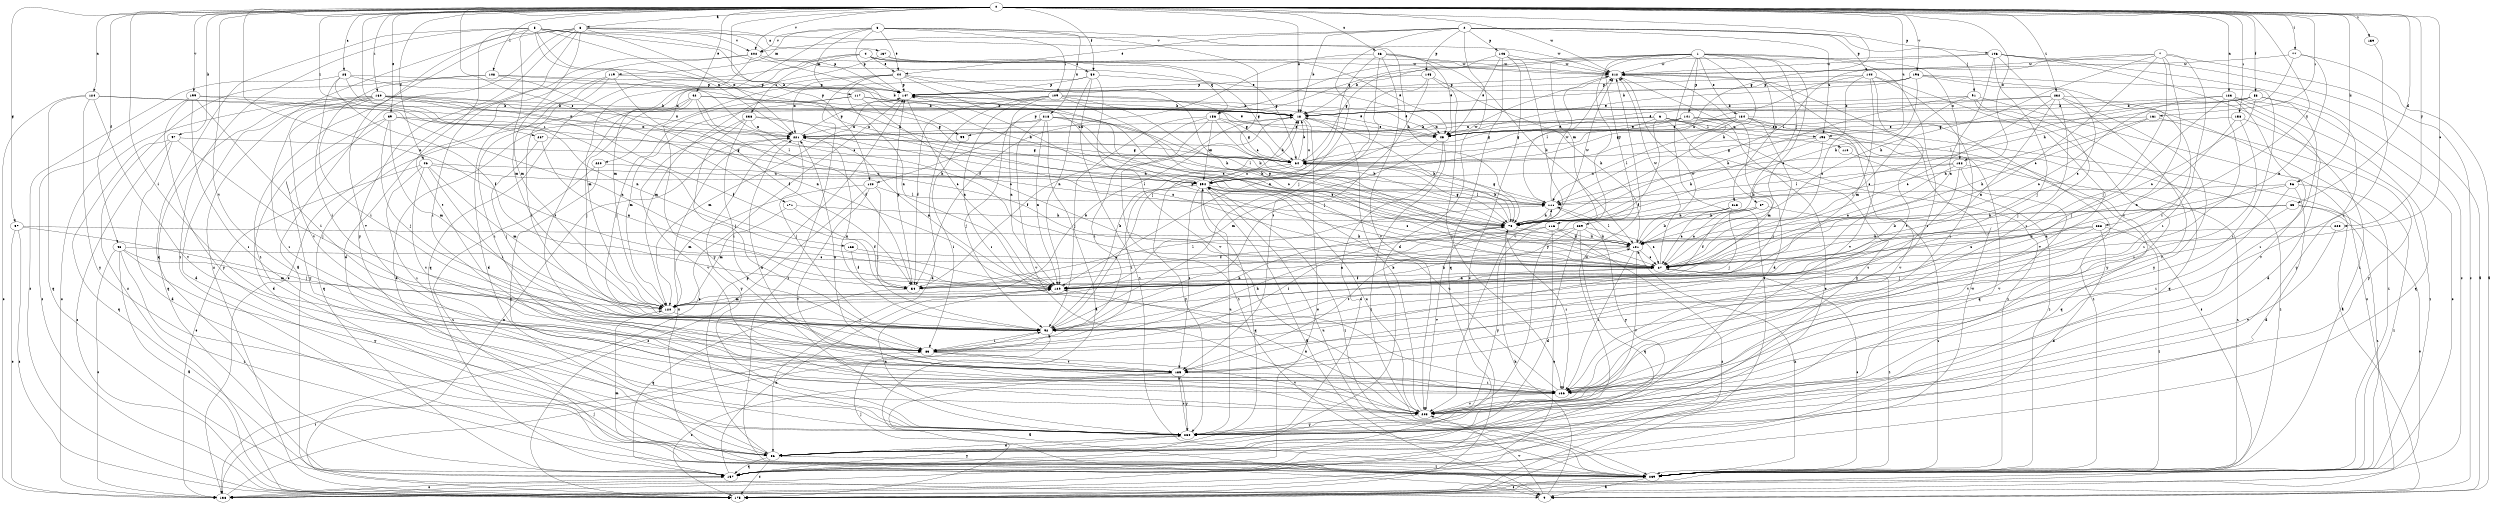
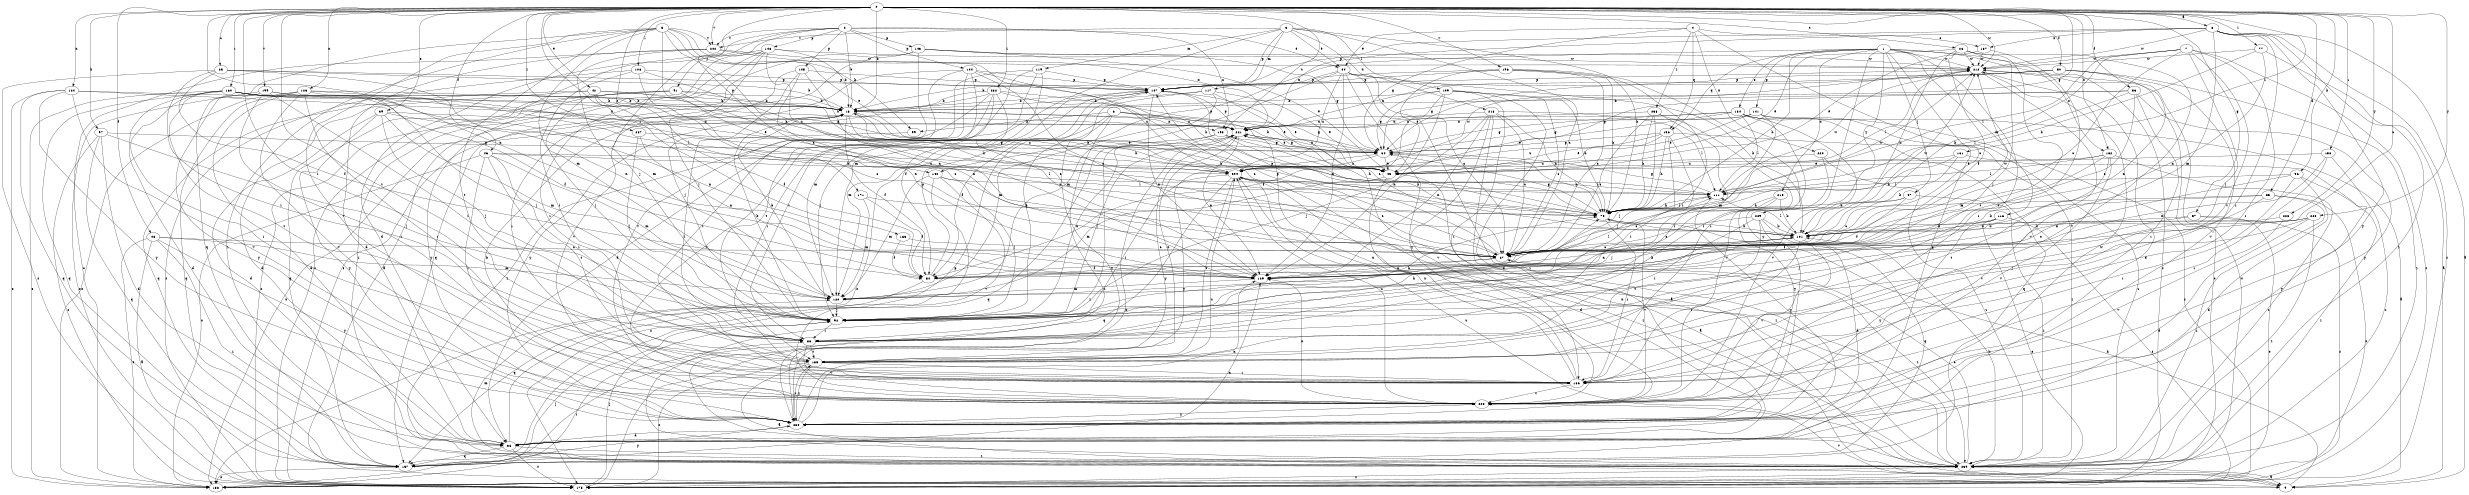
node "159": removed
edge "4" -> "50": now "4" -> "137"
node "110": removed
edge "64" -> "45": added, label "e"
